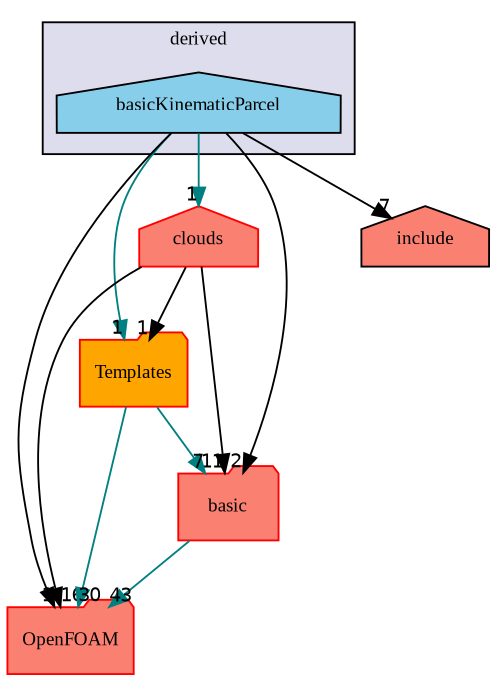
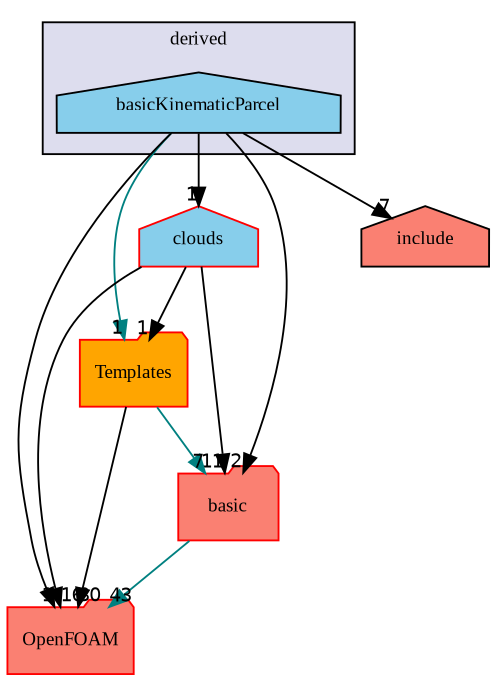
edge "basicKinematicParcel" -> "clouds": color teal -> black
node "clouds": fillcolor salmon -> skyblue
edge "Templates" -> "OpenFOAM": color teal -> black
